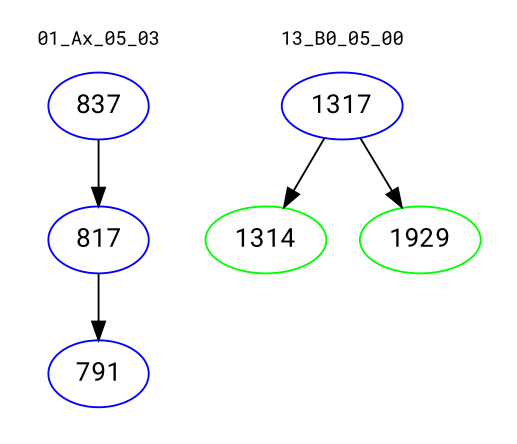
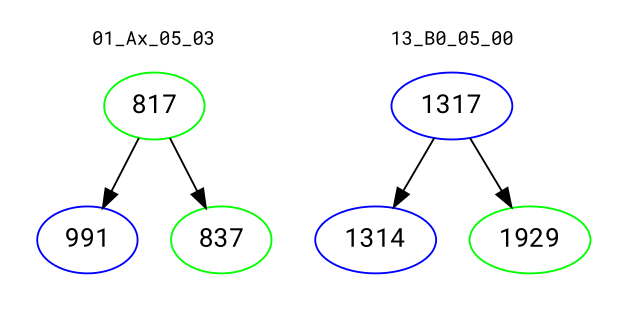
node "837": color blue -> green
edge "837" -> "817": reversed
node "817": color blue -> green
node "1314": color green -> blue
node "791": label "791" -> "991"
